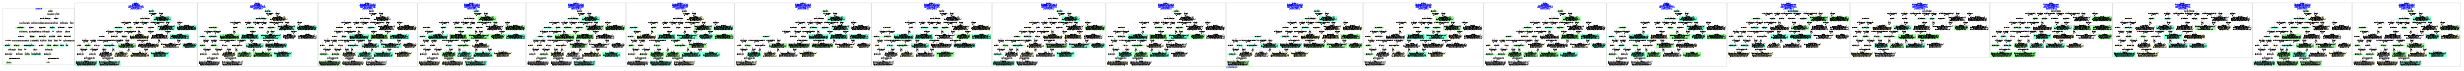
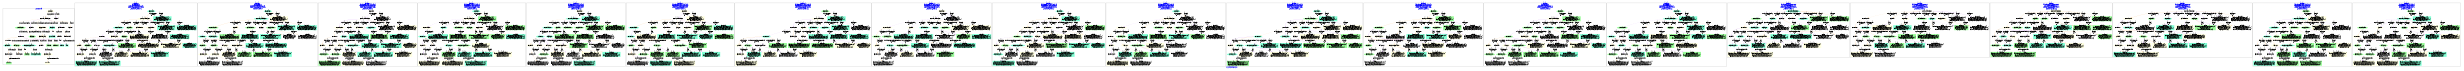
node "Information_URI": label "Information_URI" -> "Nationality_URI"
